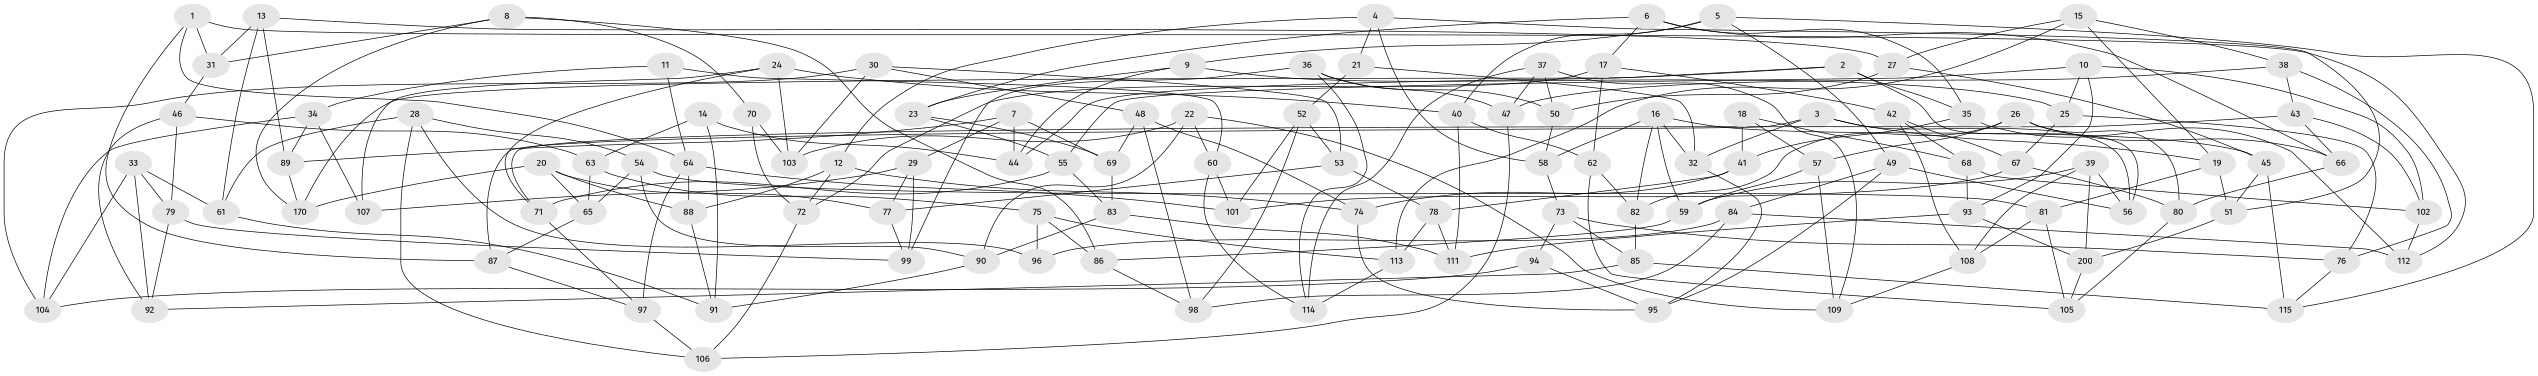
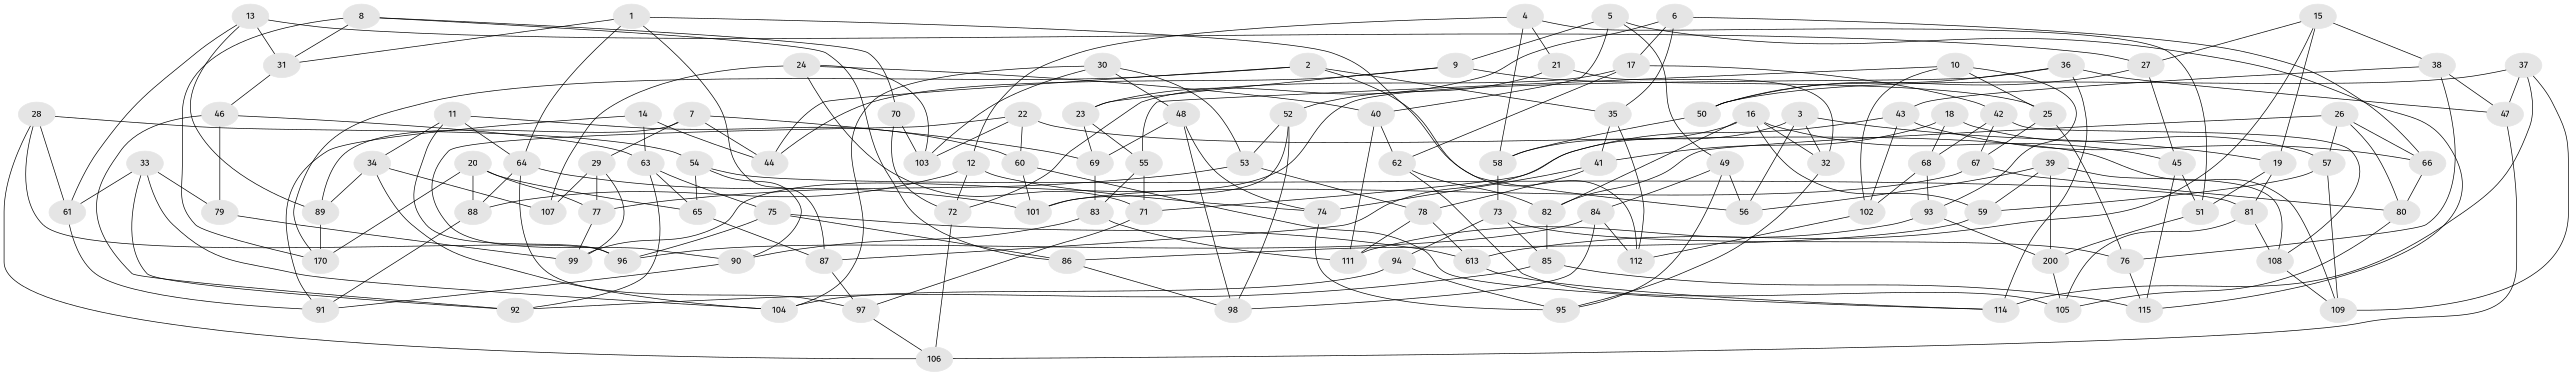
edge "11" -- "96": added
edge "79" -- "92": now "63" -- "92"
node "113": label "113" -> "613"
